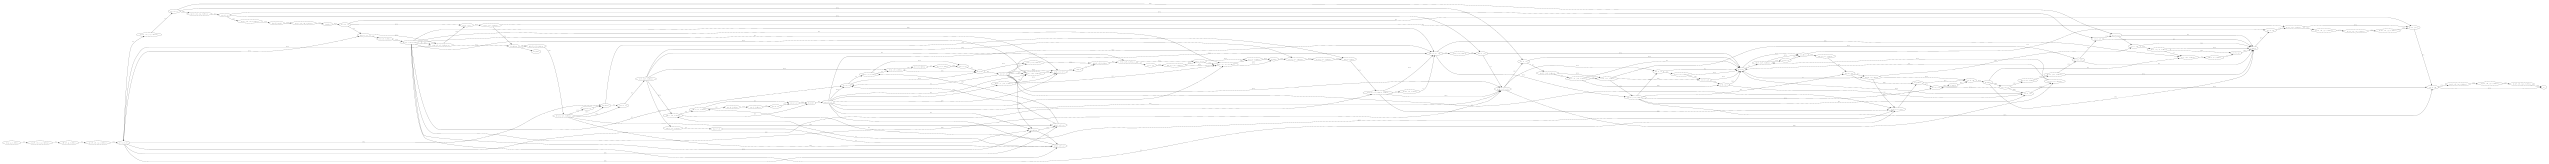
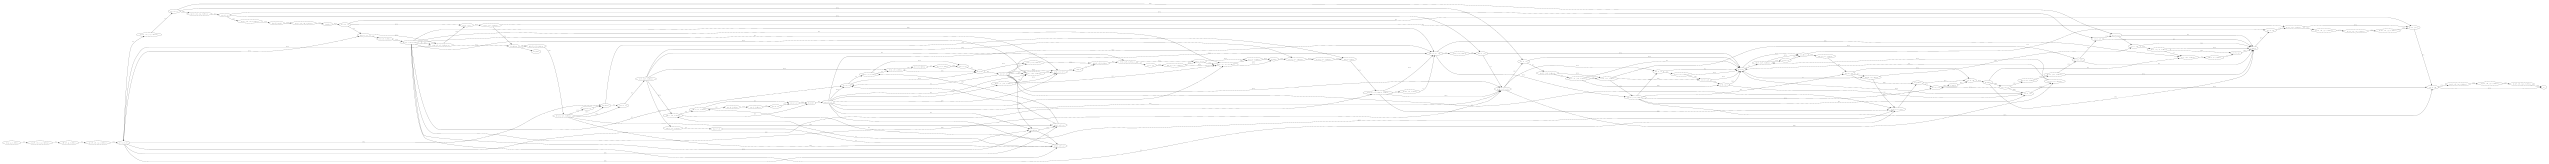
edge "add x20 , x0 , # address" -> "mov x0 , x20": now "cmp x28 , x20" -> "mov x0 , x20"
